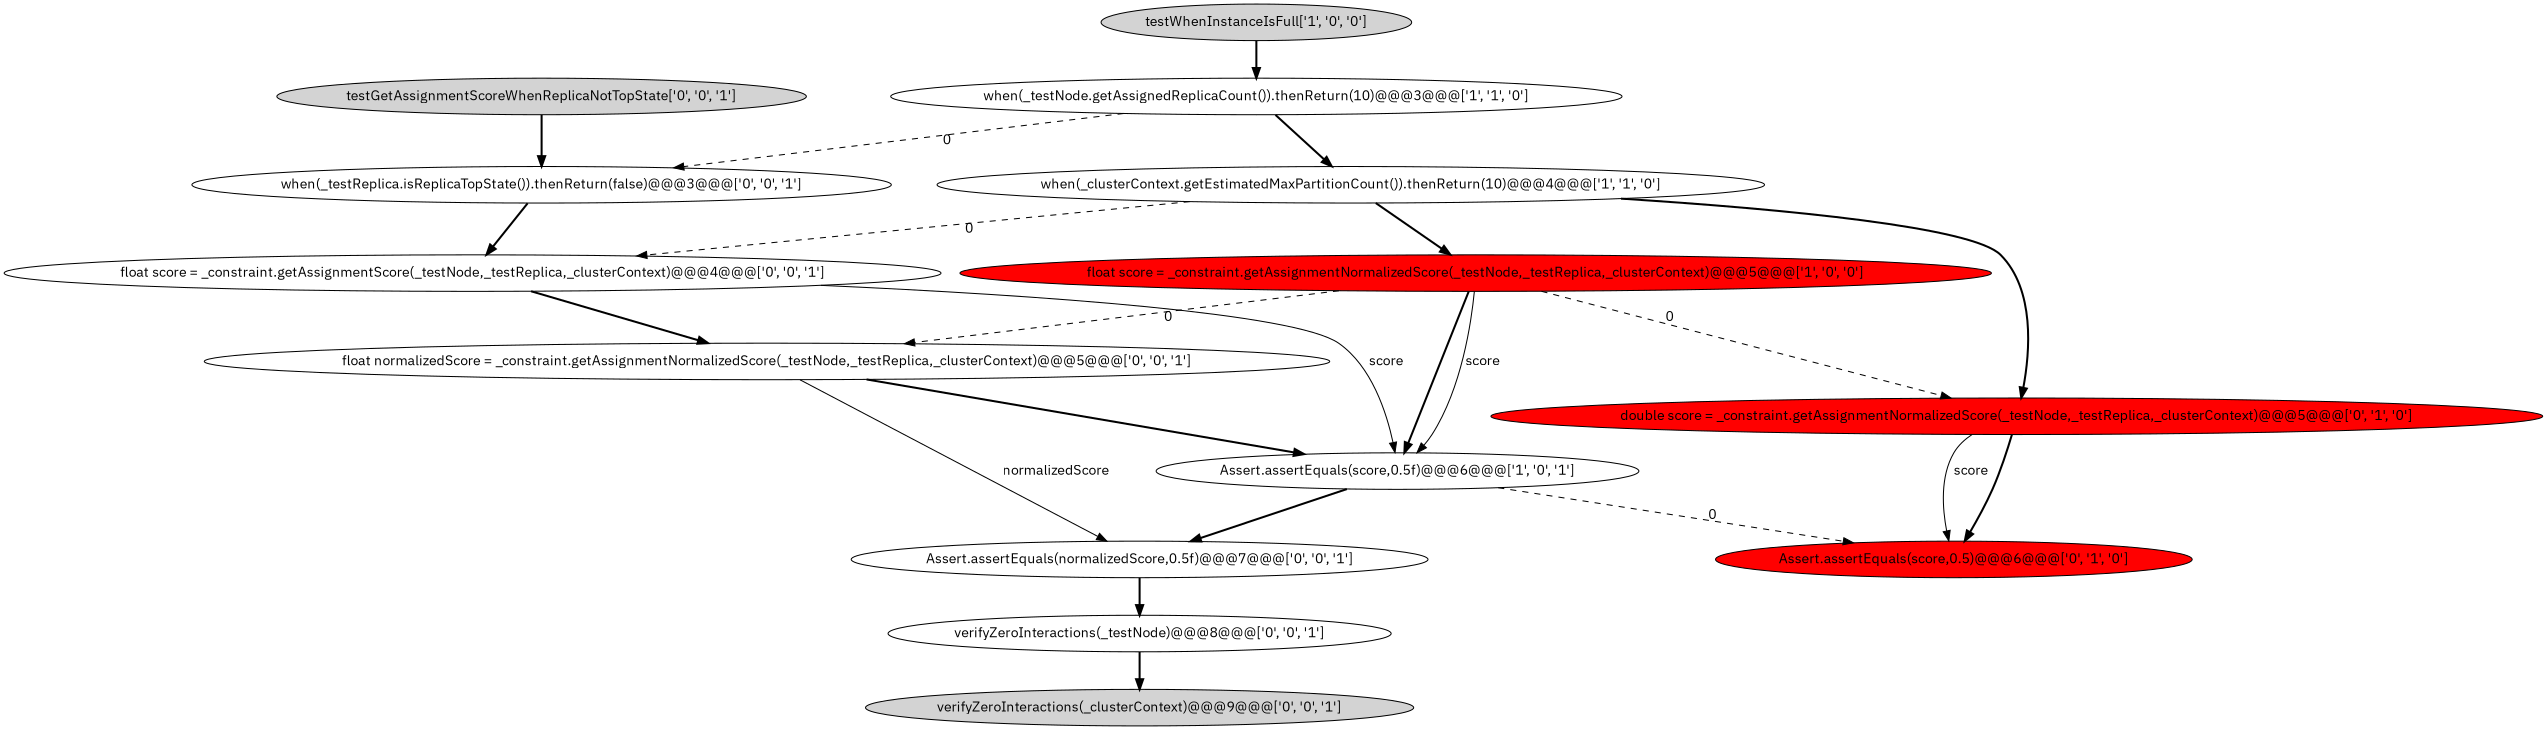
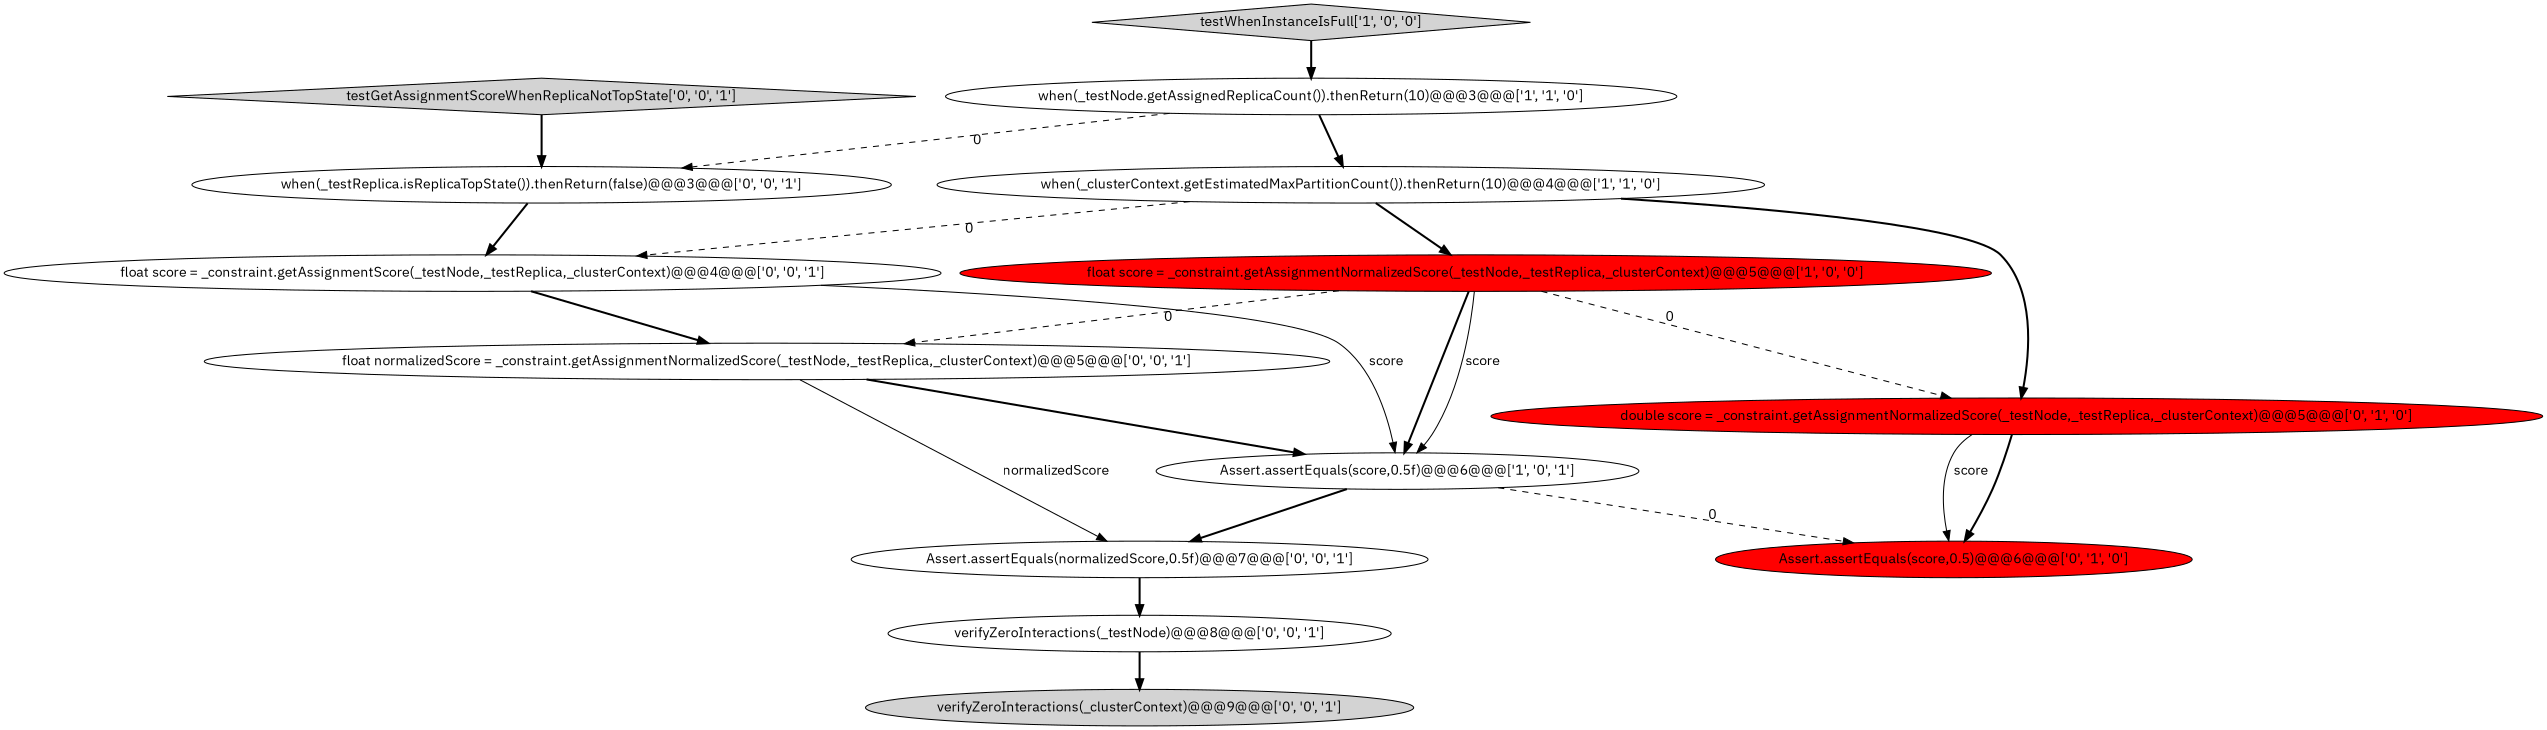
node "testWhenInstanceIsFull['1', '0', '0']": shape ellipse -> diamond
node "testGetAssignmentScoreWhenReplicaNotTopState['0', '0', '1']": shape ellipse -> diamond
